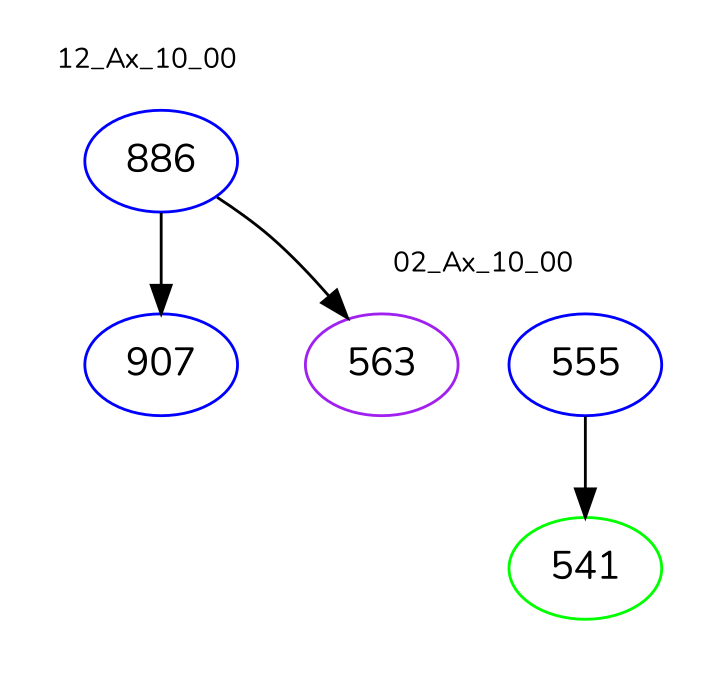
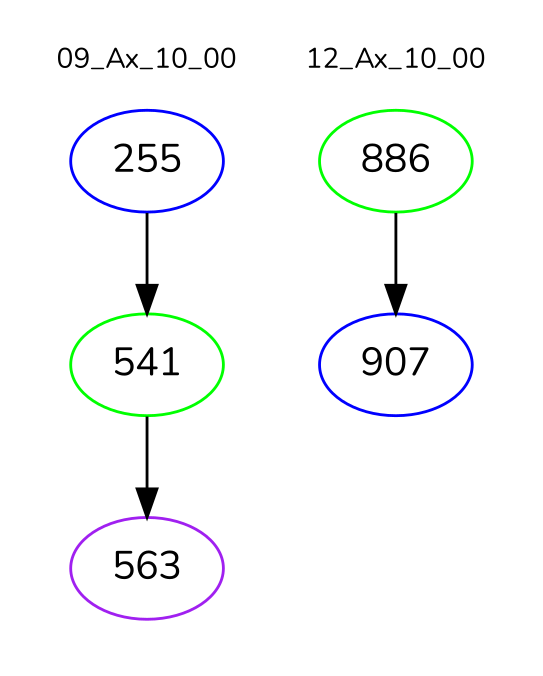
node "886": color blue -> green
cluster "02_Ax_10_00": label "02_Ax_10_00" -> "09_Ax_10_00"
edge "886" -> "563": now "541" -> "563"
node "555": label "555" -> "255"
